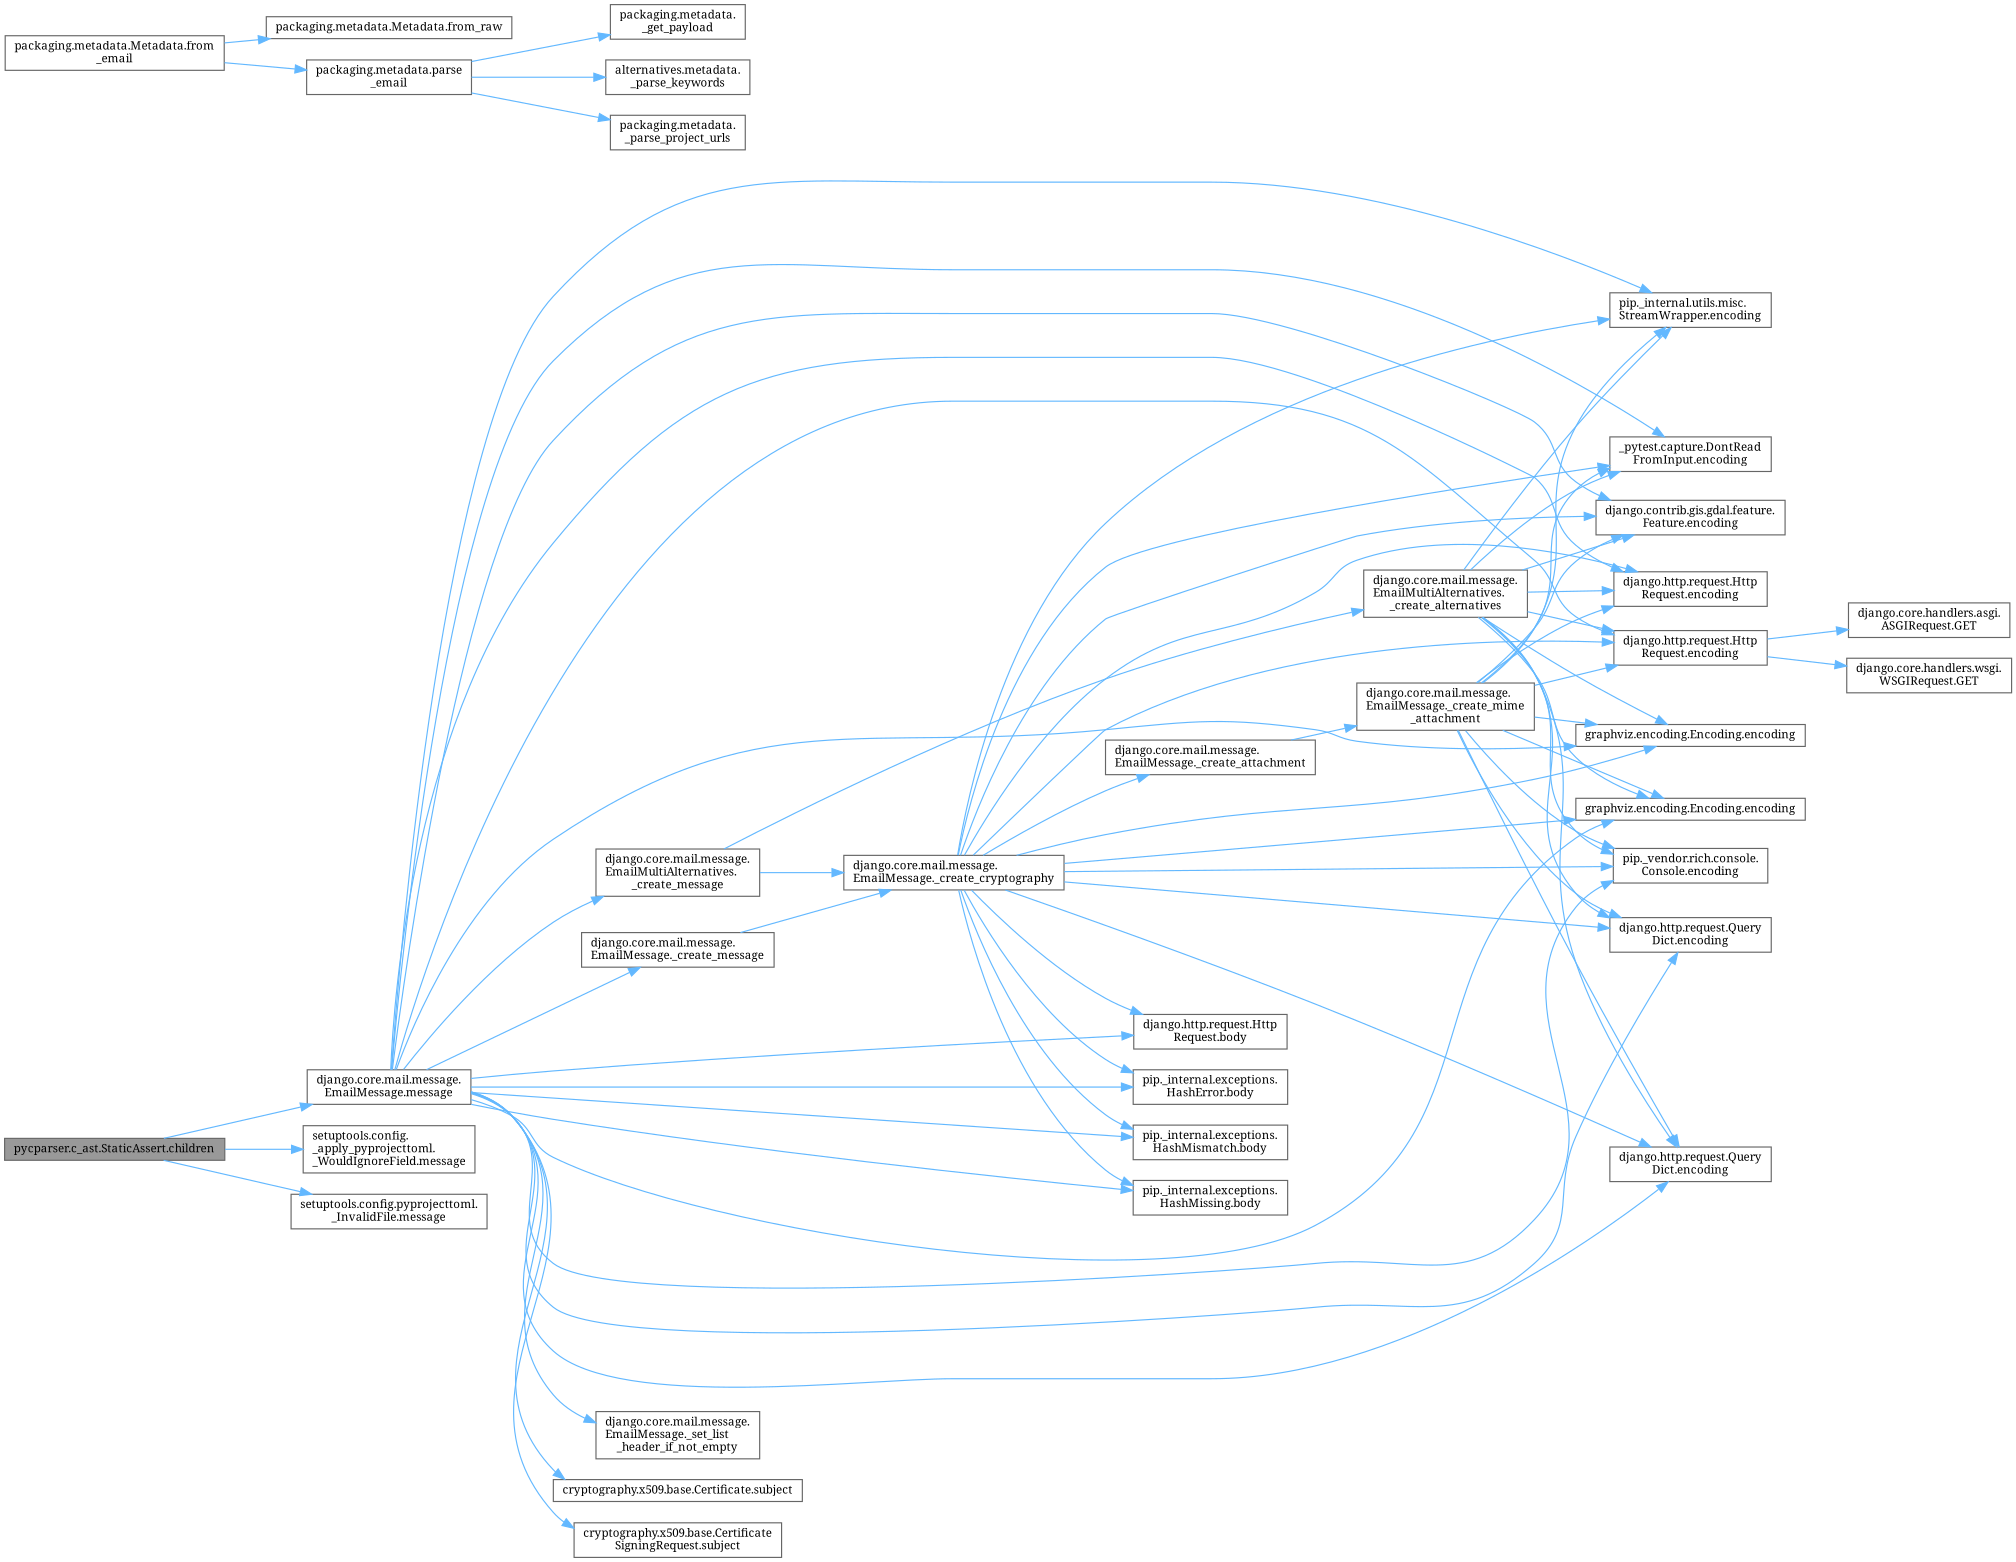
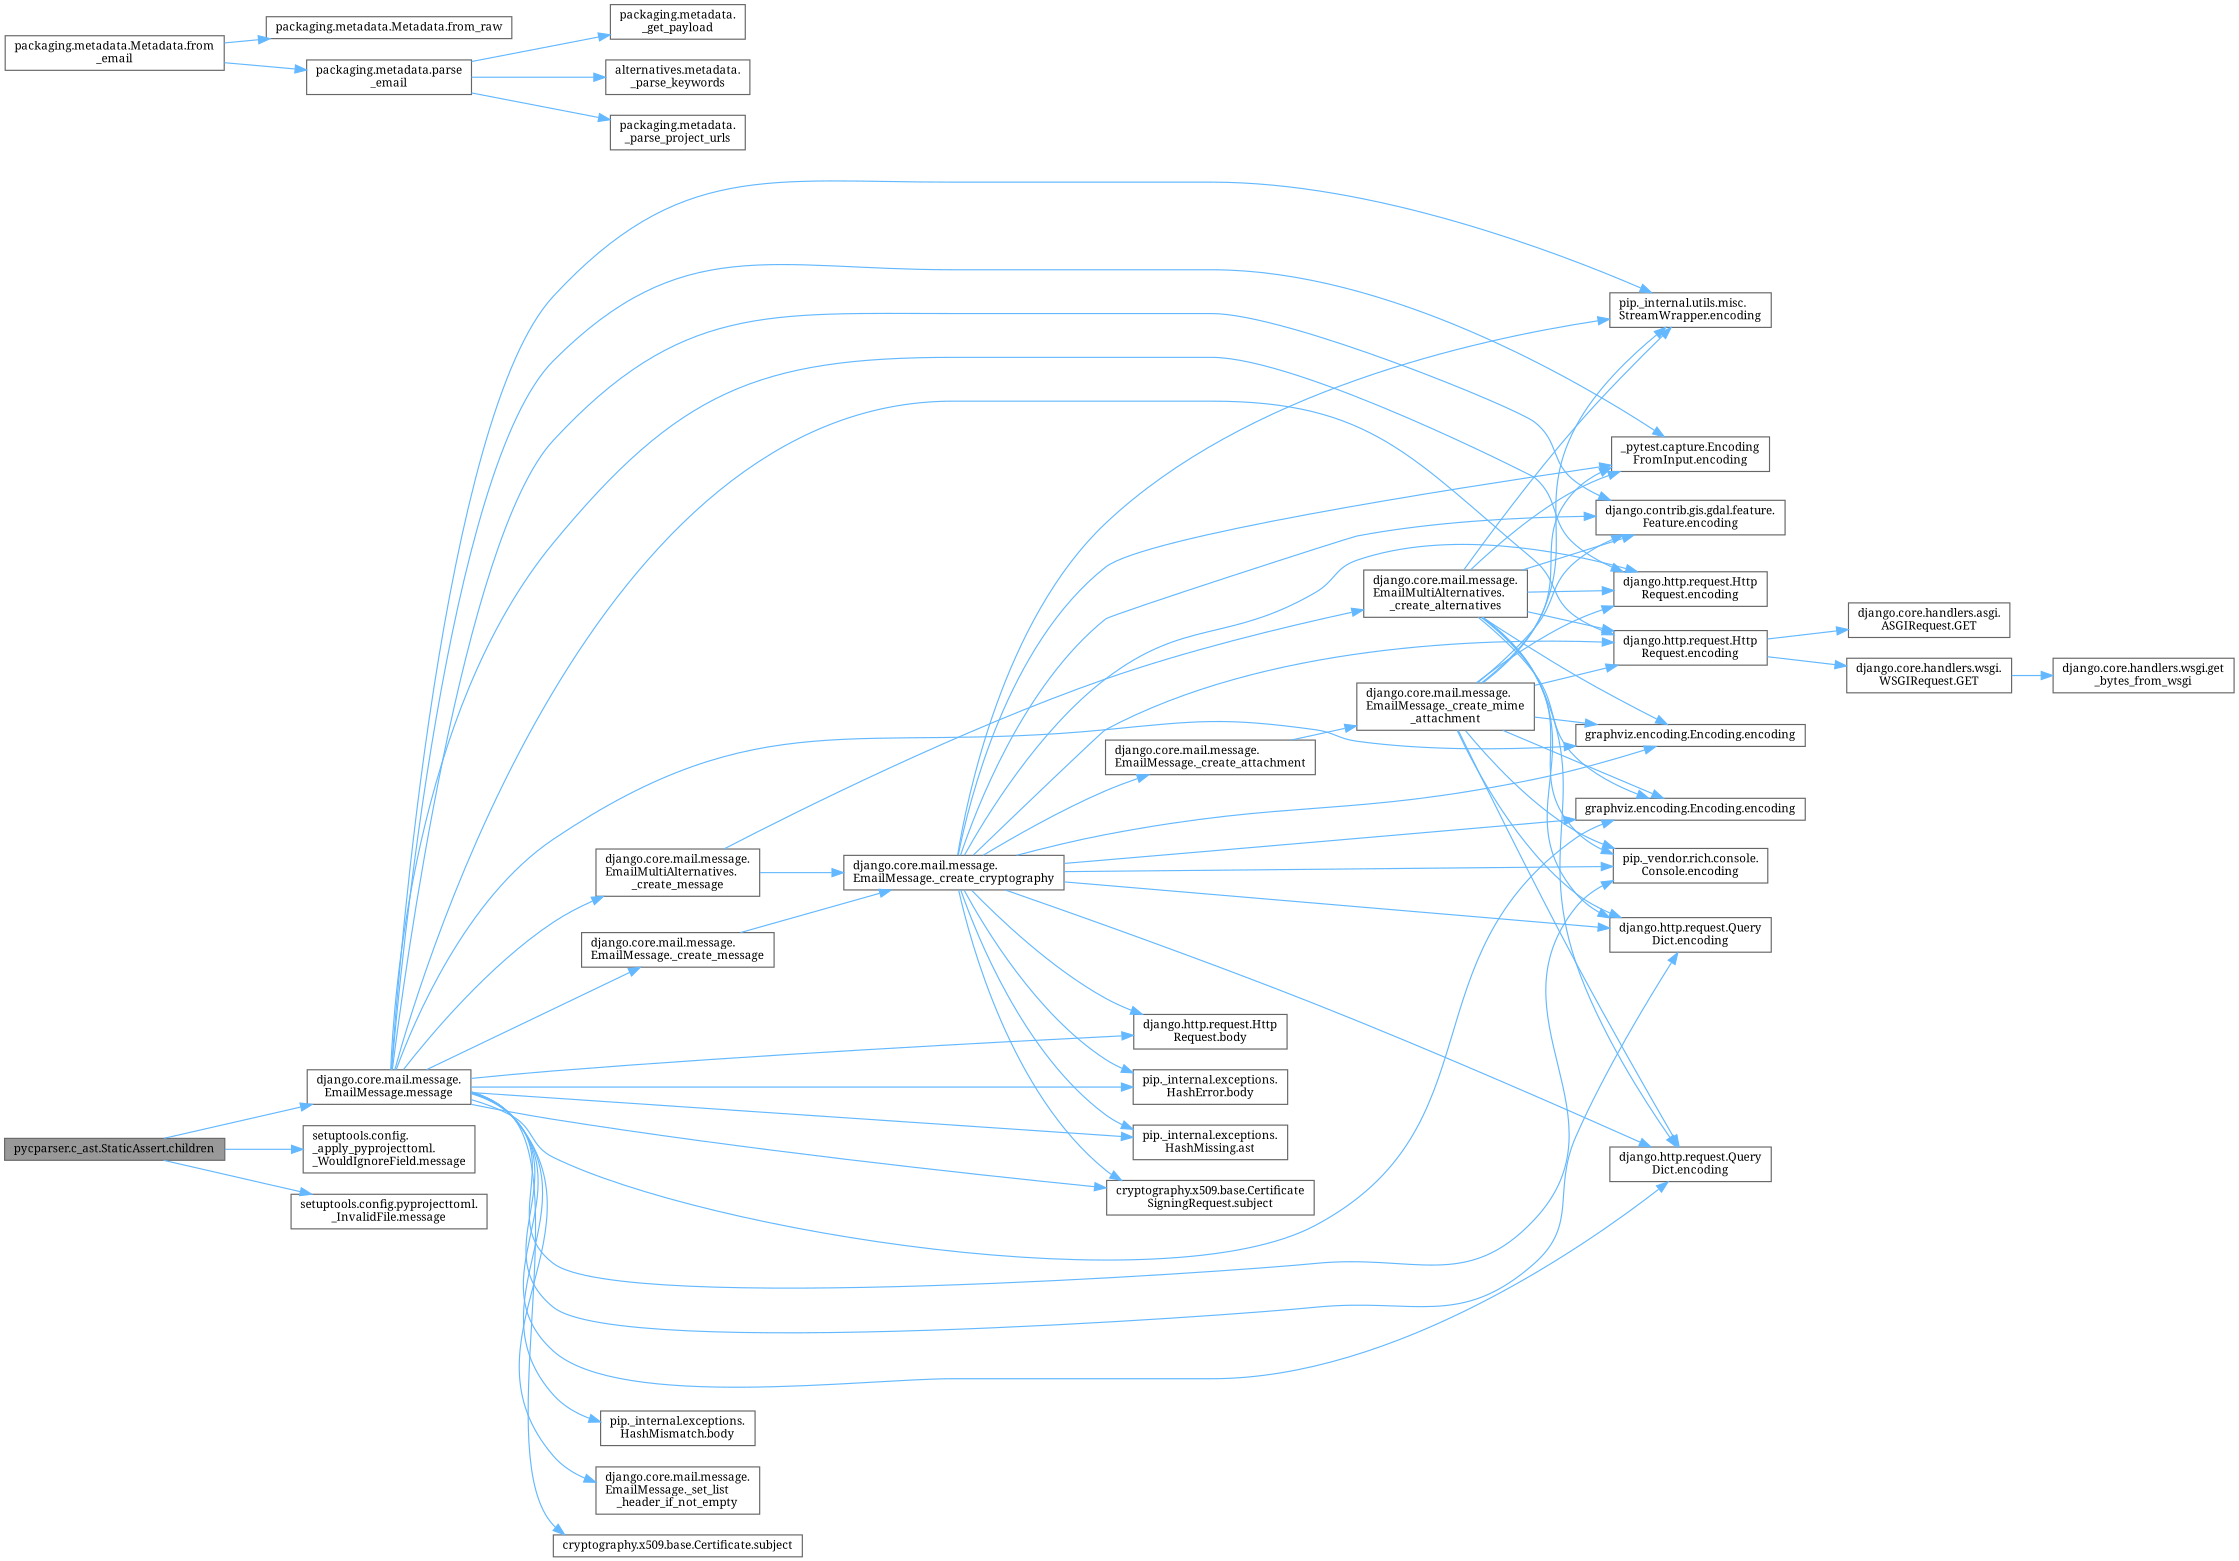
node "_pytest.capture.DontRead FromInput.encoding": label "_pytest.capture.DontRead FromInput.encoding" -> "_pytest.capture.Encoding FromInput.encoding"
node "django.core.handlers.wsgi.get _bytes_from_wsgi": added
edge "django.core.mail.message. EmailMessage._create_cryptography" -> "pip._internal.exceptions. HashMismatch.body": now "django.core.mail.message. EmailMessage._create_cryptography" -> "cryptography.x509.base.Certificate SigningRequest.subject"
node "pip._internal.exceptions. HashMissing.body": label "pip._internal.exceptions. HashMissing.body" -> "pip._internal.exceptions. HashMissing.ast"
